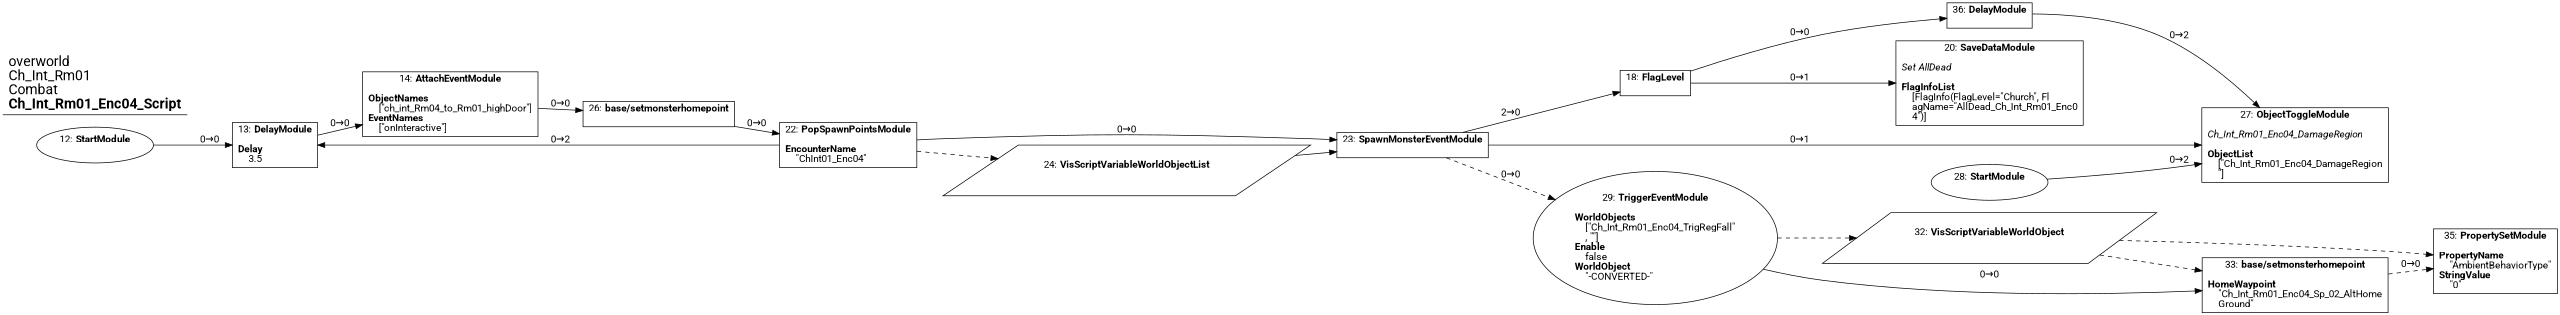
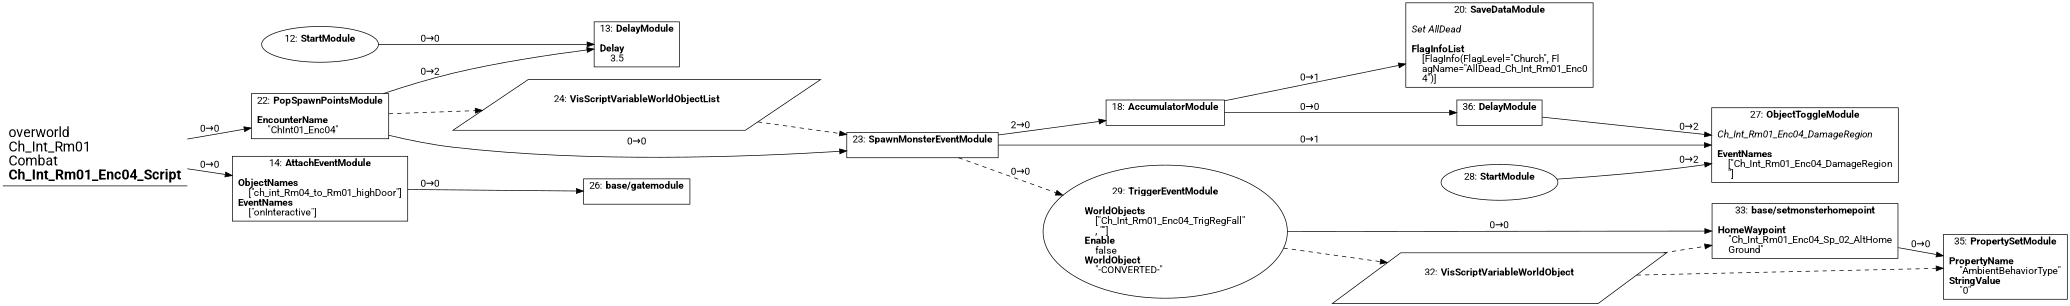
node "18:": text "FlagLevel" -> "AccumulatorModule"
node "26:": text "base/setmonsterhomepoint" -> "base/gatemodule"
edge "26:" -> "22:": now "overworld" -> "22:"
edge "13:" -> "14:": now "overworld" -> "14:"
edge "24:" -> "23:": style solid -> dashed
node "27:": text "ObjectList" -> "EventNames"
edge "33:" -> "35:": style dashed -> solid
